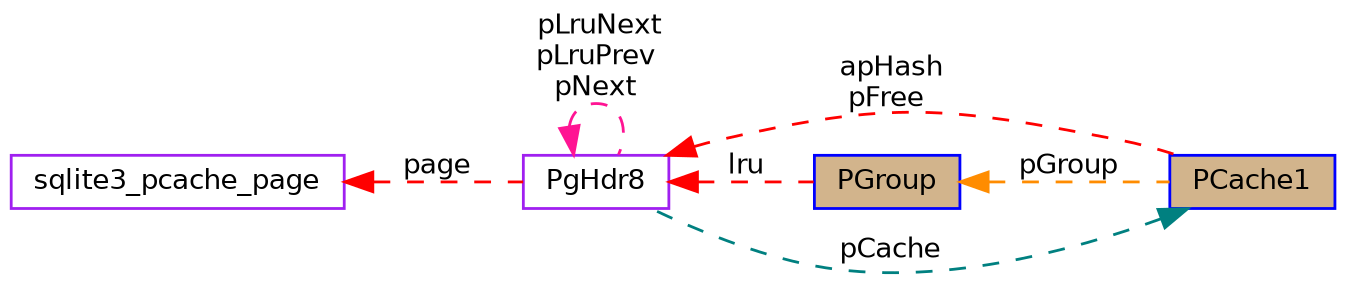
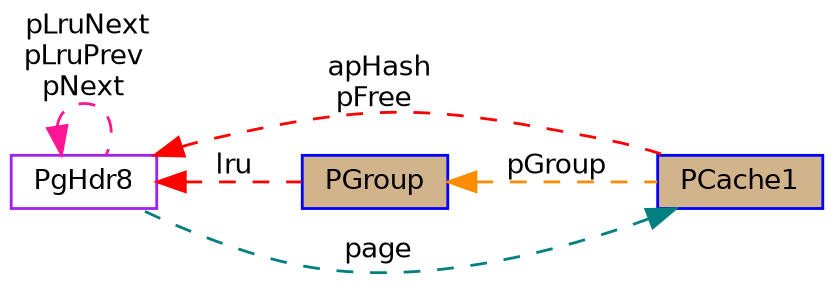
node "sqlite3_pcache_page": removed
edge "PgHdr8" -> "PCache1": label " pCache" -> " page"
